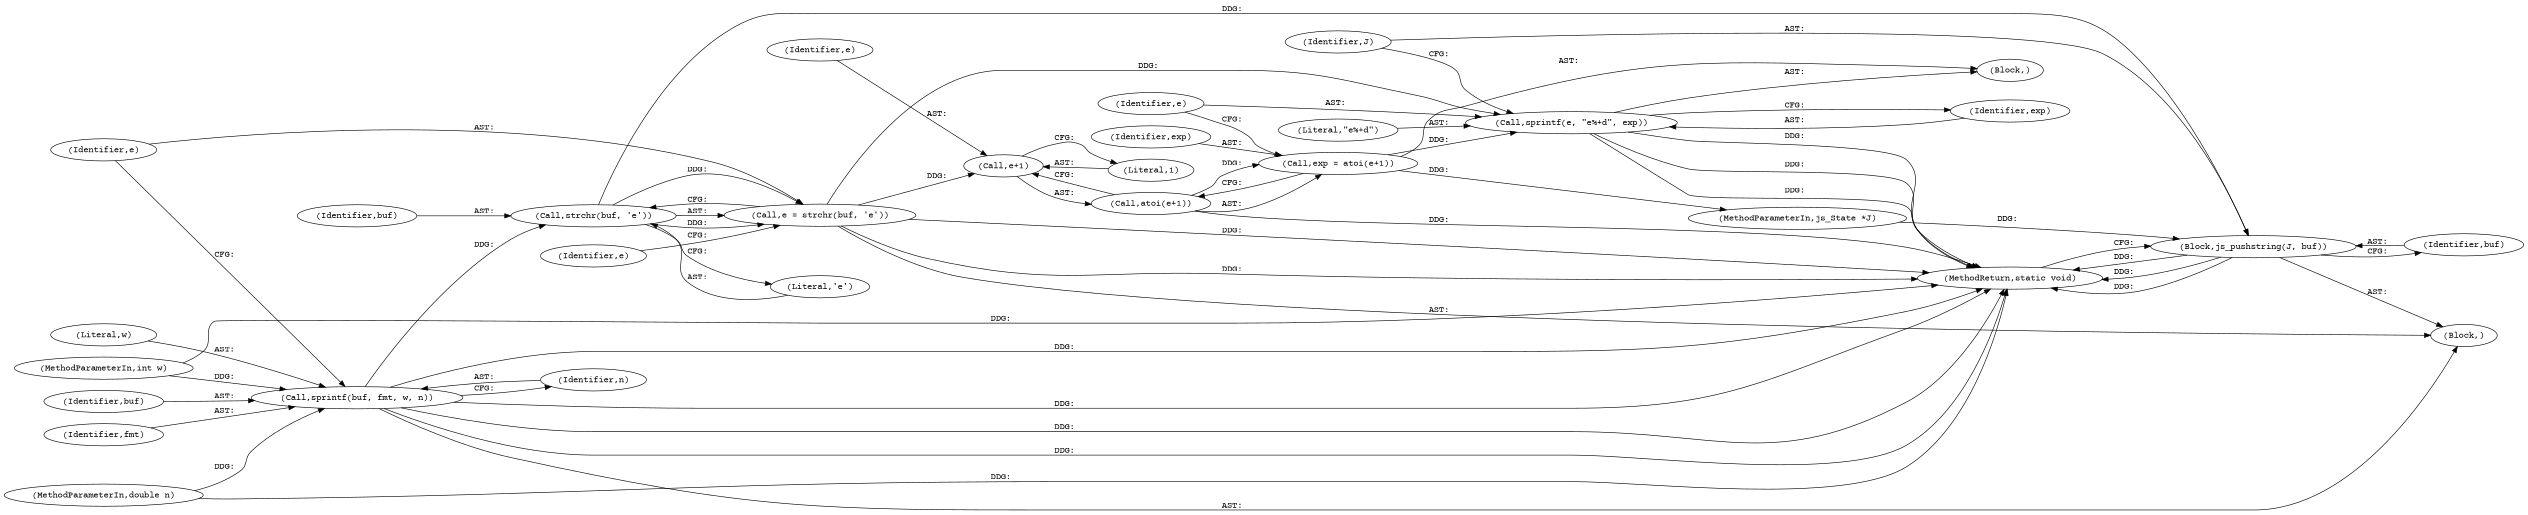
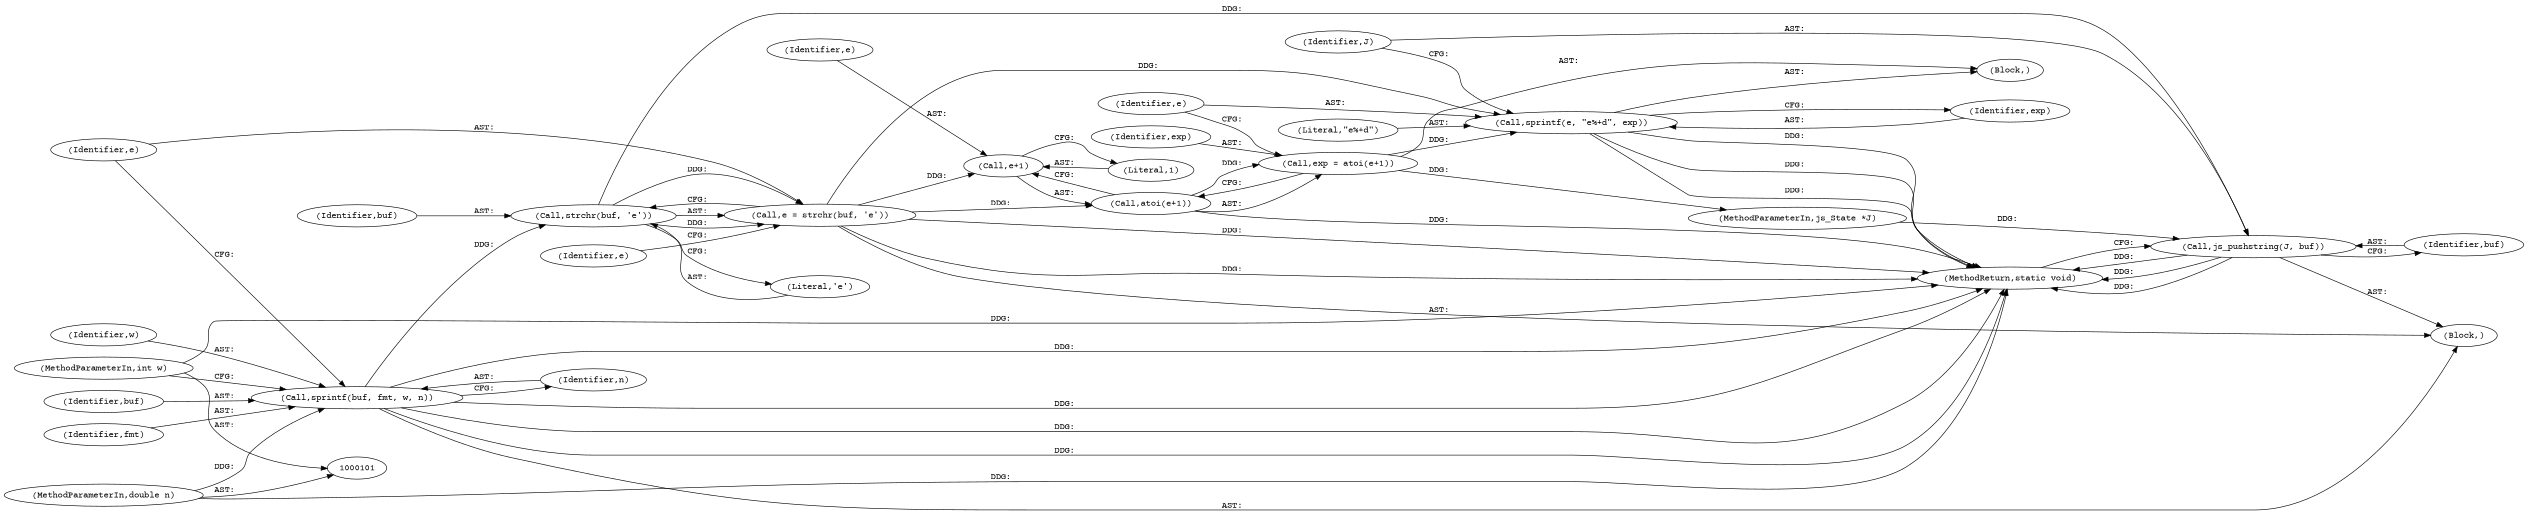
edge "(Call,e = strchr(buf, 'e'))" -> "(Call,atoi(e+1))": added, label "DDG:"
node "(Block,js_pushstring(J, buf))": label "(Block,js_pushstring(J, buf))" -> "(Call,js_pushstring(J, buf))"
node "(Literal,w)": label "(Literal,w)" -> "(Identifier,w)"
edge "(MethodParameterIn,int w)" -> "(Call,sprintf(buf, fmt, w, n))": label "DDG: " -> "CFG: "
node "1000101": added
